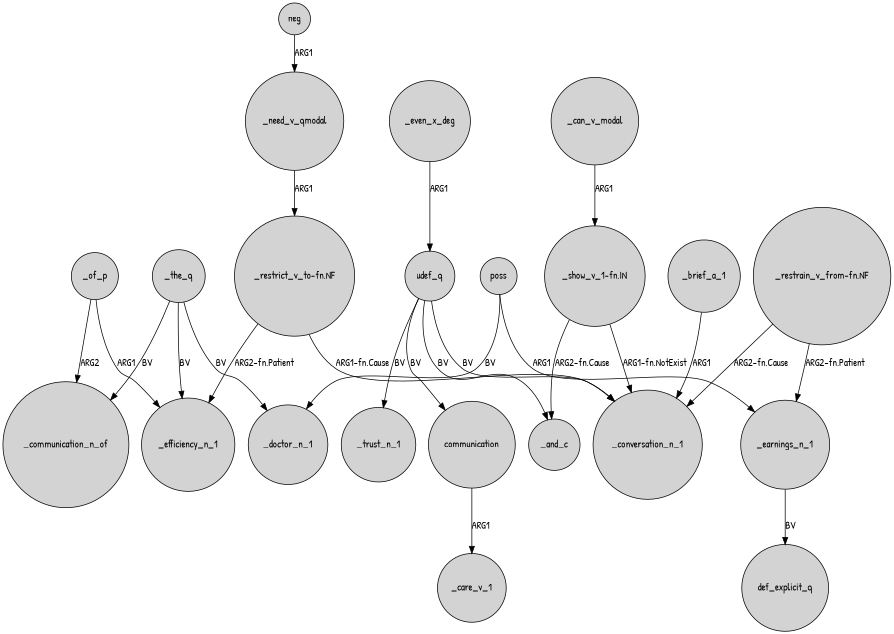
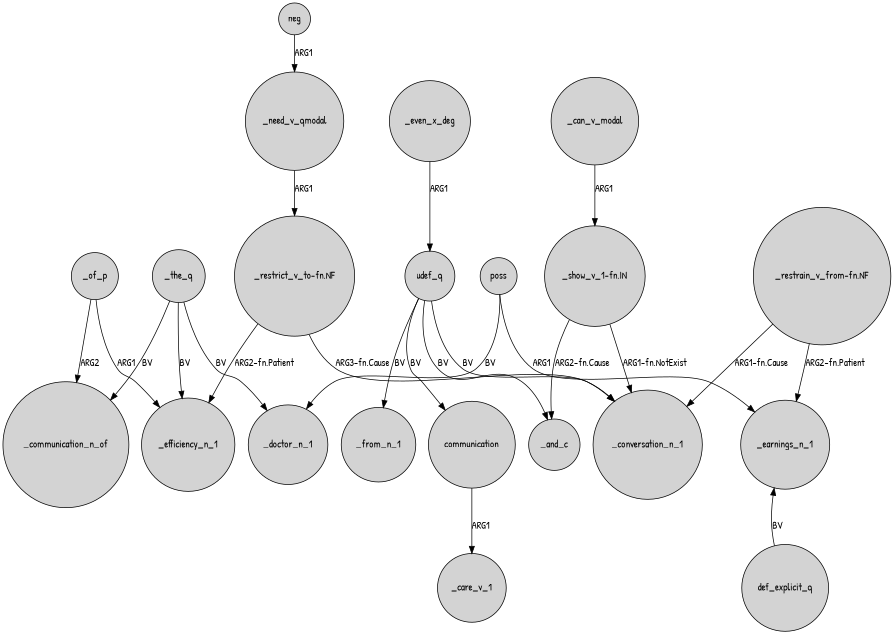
node "_brief_a_1": removed
edge "_restrict_v_to-fn.NF" -> "_conversation_n_1": label "ARG1-fn.Cause" -> "ARG3-fn.Cause"
edge "_restrain_v_from-fn.NF" -> "_conversation_n_1": label "ARG2-fn.Cause" -> "ARG1-fn.Cause"
node "_trust_n_1": label "_trust_n_1" -> "_from_n_1"
edge "_earnings_n_1" -> "def_explicit_q": reversed
